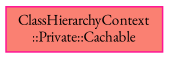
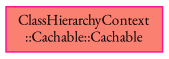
node "ClassHierarchyContext ::Private::Cachable": label "ClassHierarchyContext ::Private::Cachable" -> "ClassHierarchyContext ::Cachable::Cachable"
